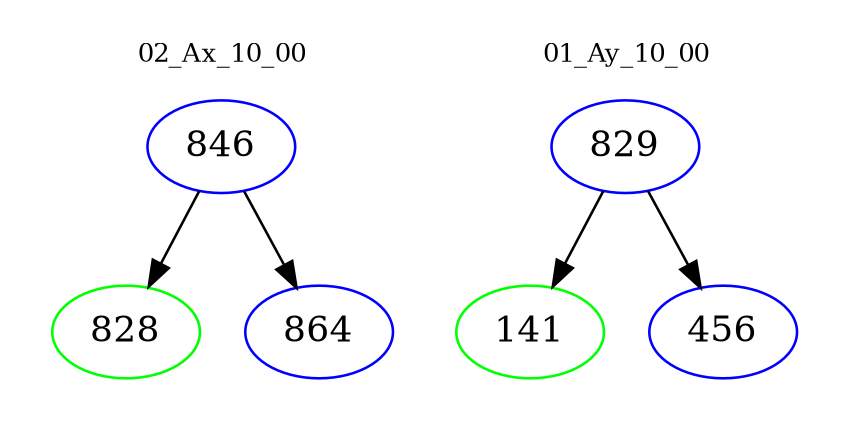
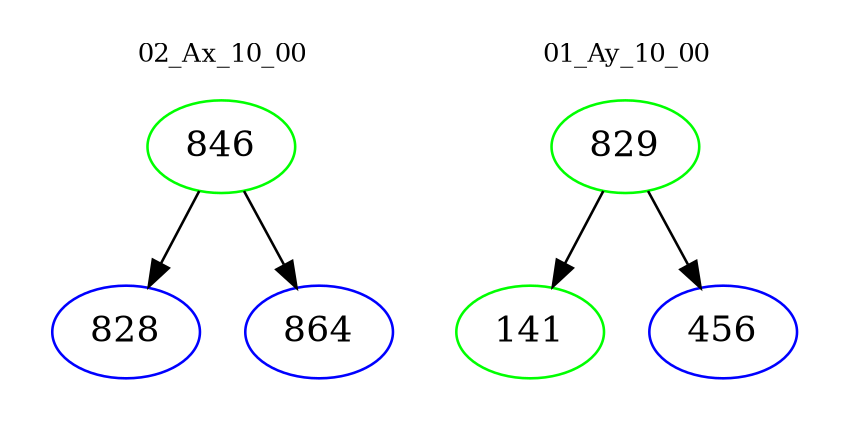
node "846": color blue -> green
node "829": color blue -> green
node "828": color green -> blue
